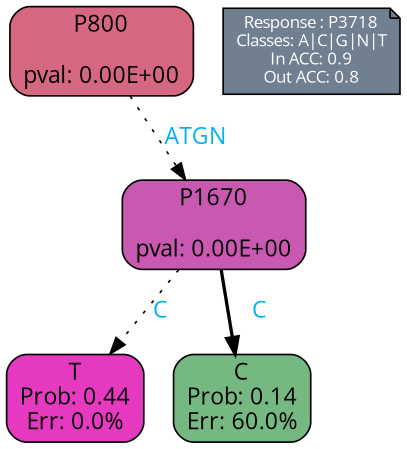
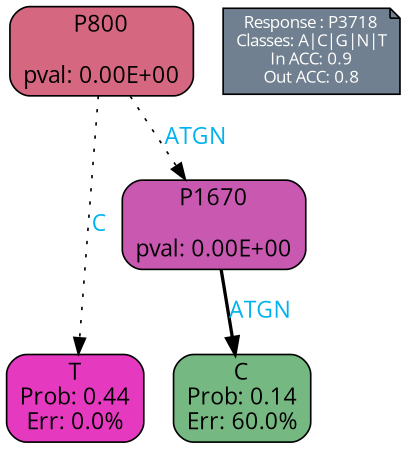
edge "P1670 pval: 0.00E+00" -> "T Prob: 0.44 Err: 0.0%": now "P800 pval: 0.00E+00" -> "T Prob: 0.44 Err: 0.0%"
edge "P1670 pval: 0.00E+00" -> "C Prob: 0.14 Err: 60.0%": label "C" -> "ATGN"
